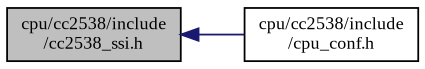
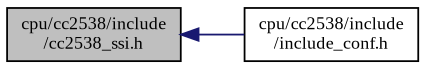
node "cpu/cc2538/include /cpu_conf.h": label "cpu/cc2538/include /cpu_conf.h" -> "cpu/cc2538/include /include_conf.h"
